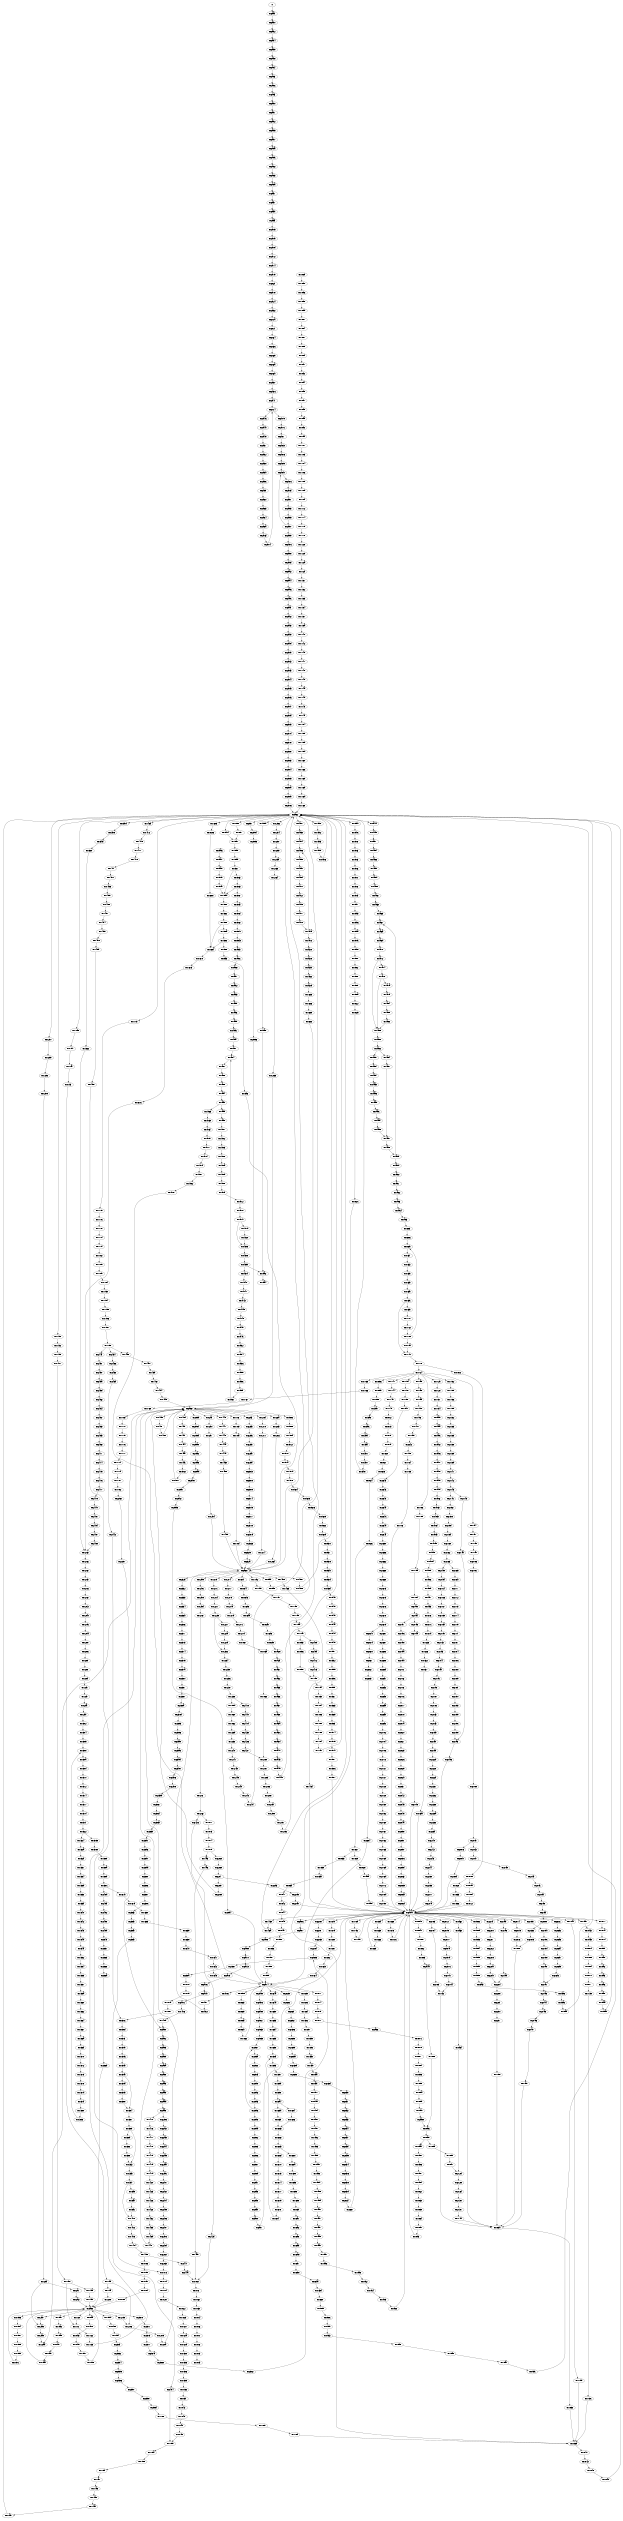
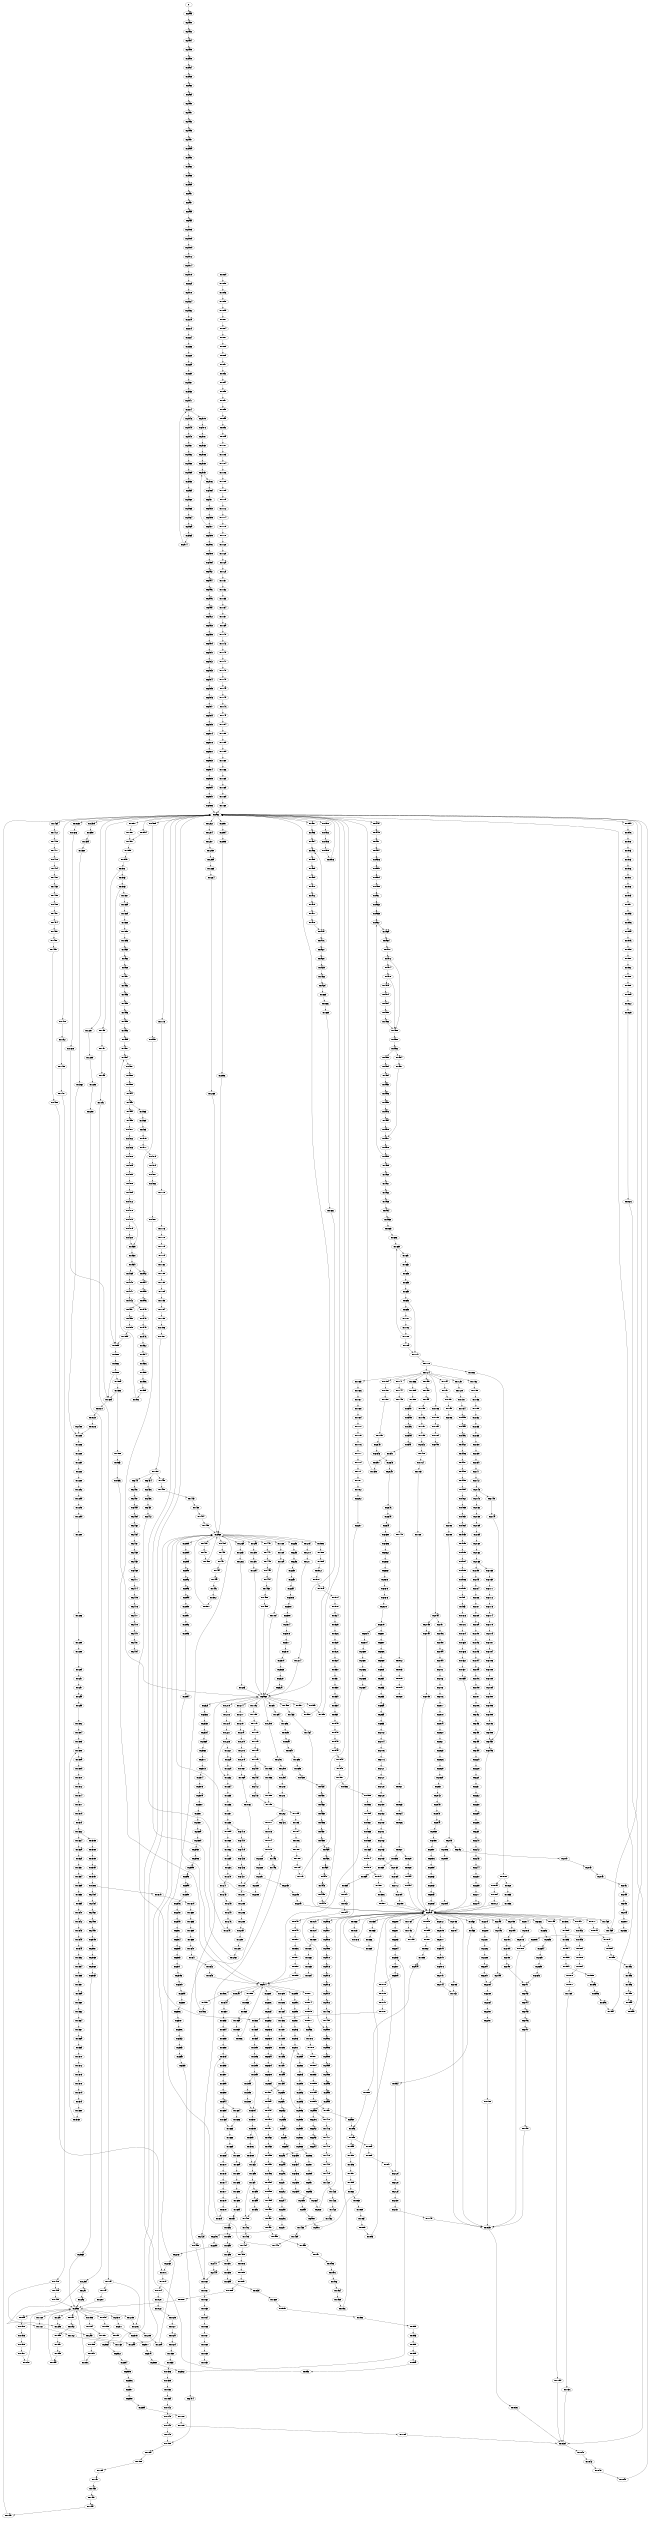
node "0x1ba5": added
node "0x2487": removed
